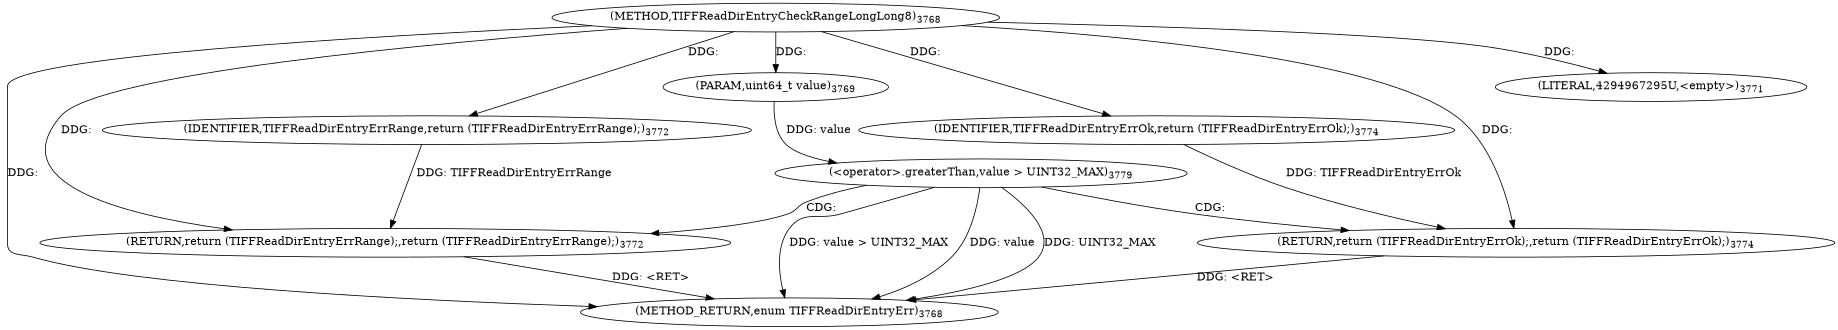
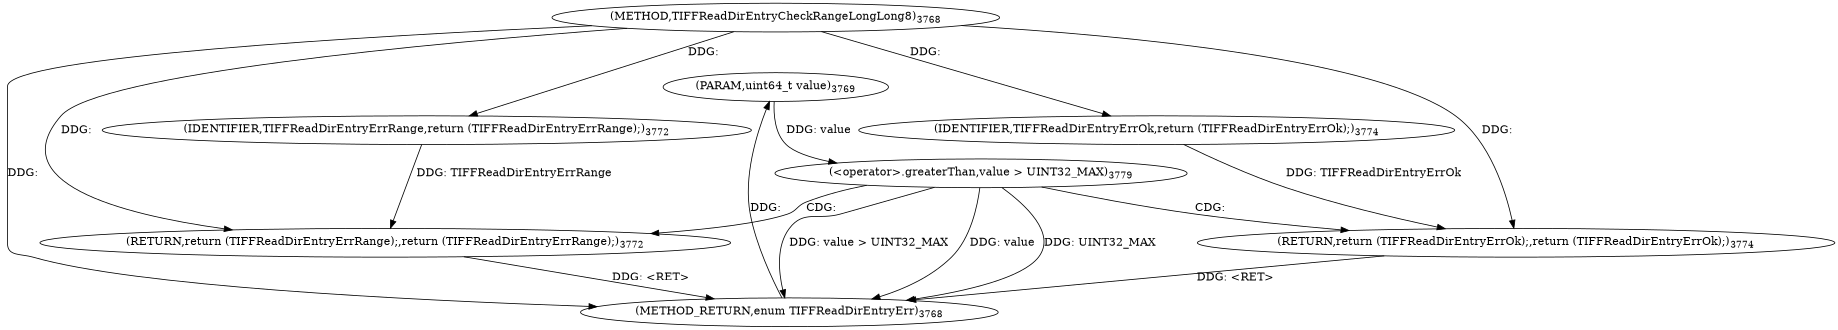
edge "(METHOD,TIFFReadDirEntryCheckRangeLongLong8)" -> "(PARAM,uint64_t value)": now "(METHOD_RETURN,enum TIFFReadDirEntryErr)" -> "(PARAM,uint64_t value)"
node "(LITERAL,4294967295U,<empty>)": removed
